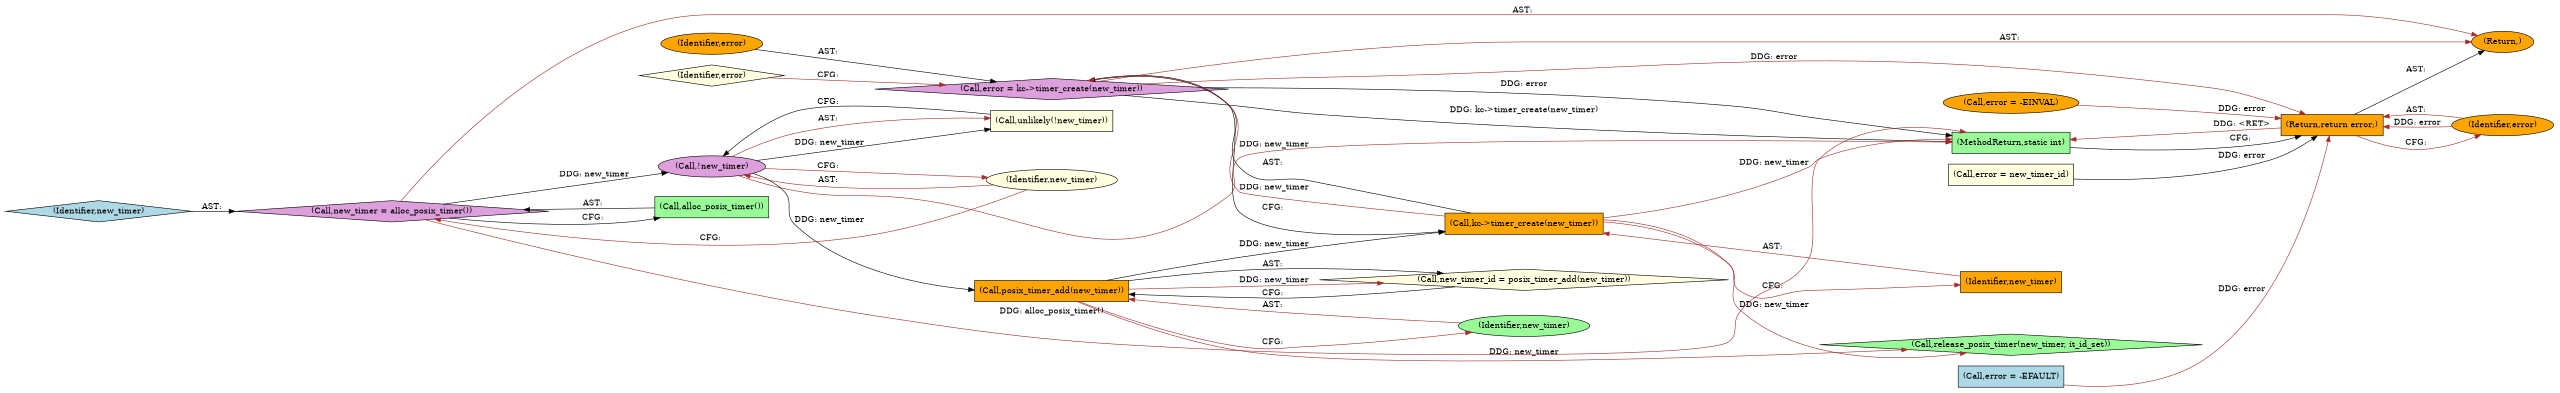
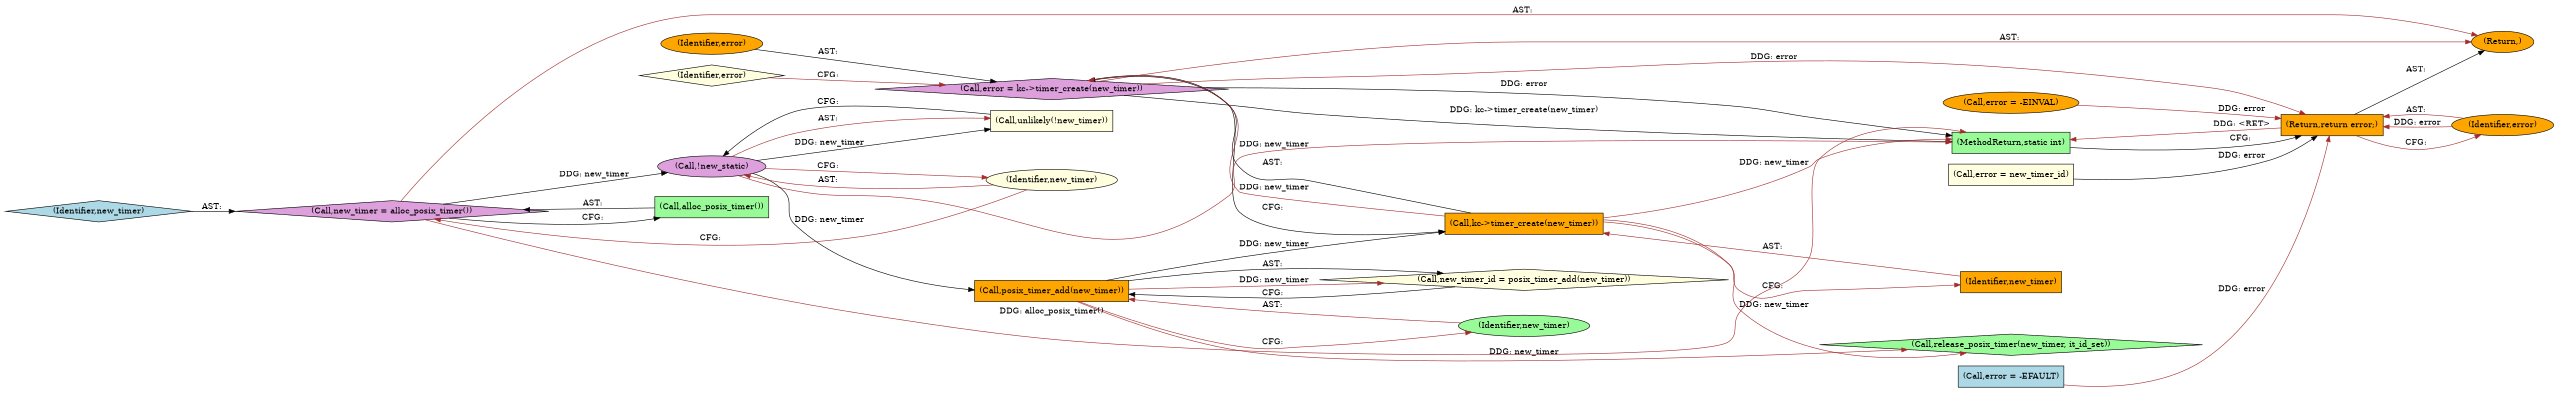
node "(Call,!new_timer)": label "(Call,!new_timer)" -> "(Call,!new_static)"
